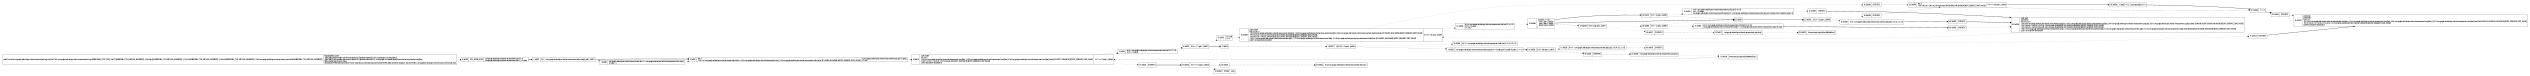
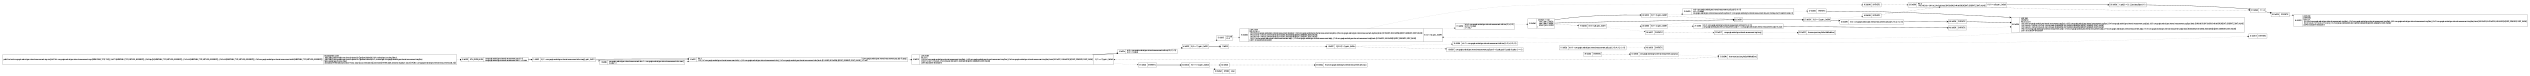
edge "27: 0x0091" -> "28: 0x0093": style dashed -> bold
edge "41: 0x0018" -> "36: 0x0018": removed
node "10: 0x0038": removed
edge "4: 0x0018" -> "5: 0x001a": style dashed -> bold
node "13: 0x004b": text "throw new java.lang.NoSuchMethodError()" -> "throw return java.lang.NoSuchMethodError()"
